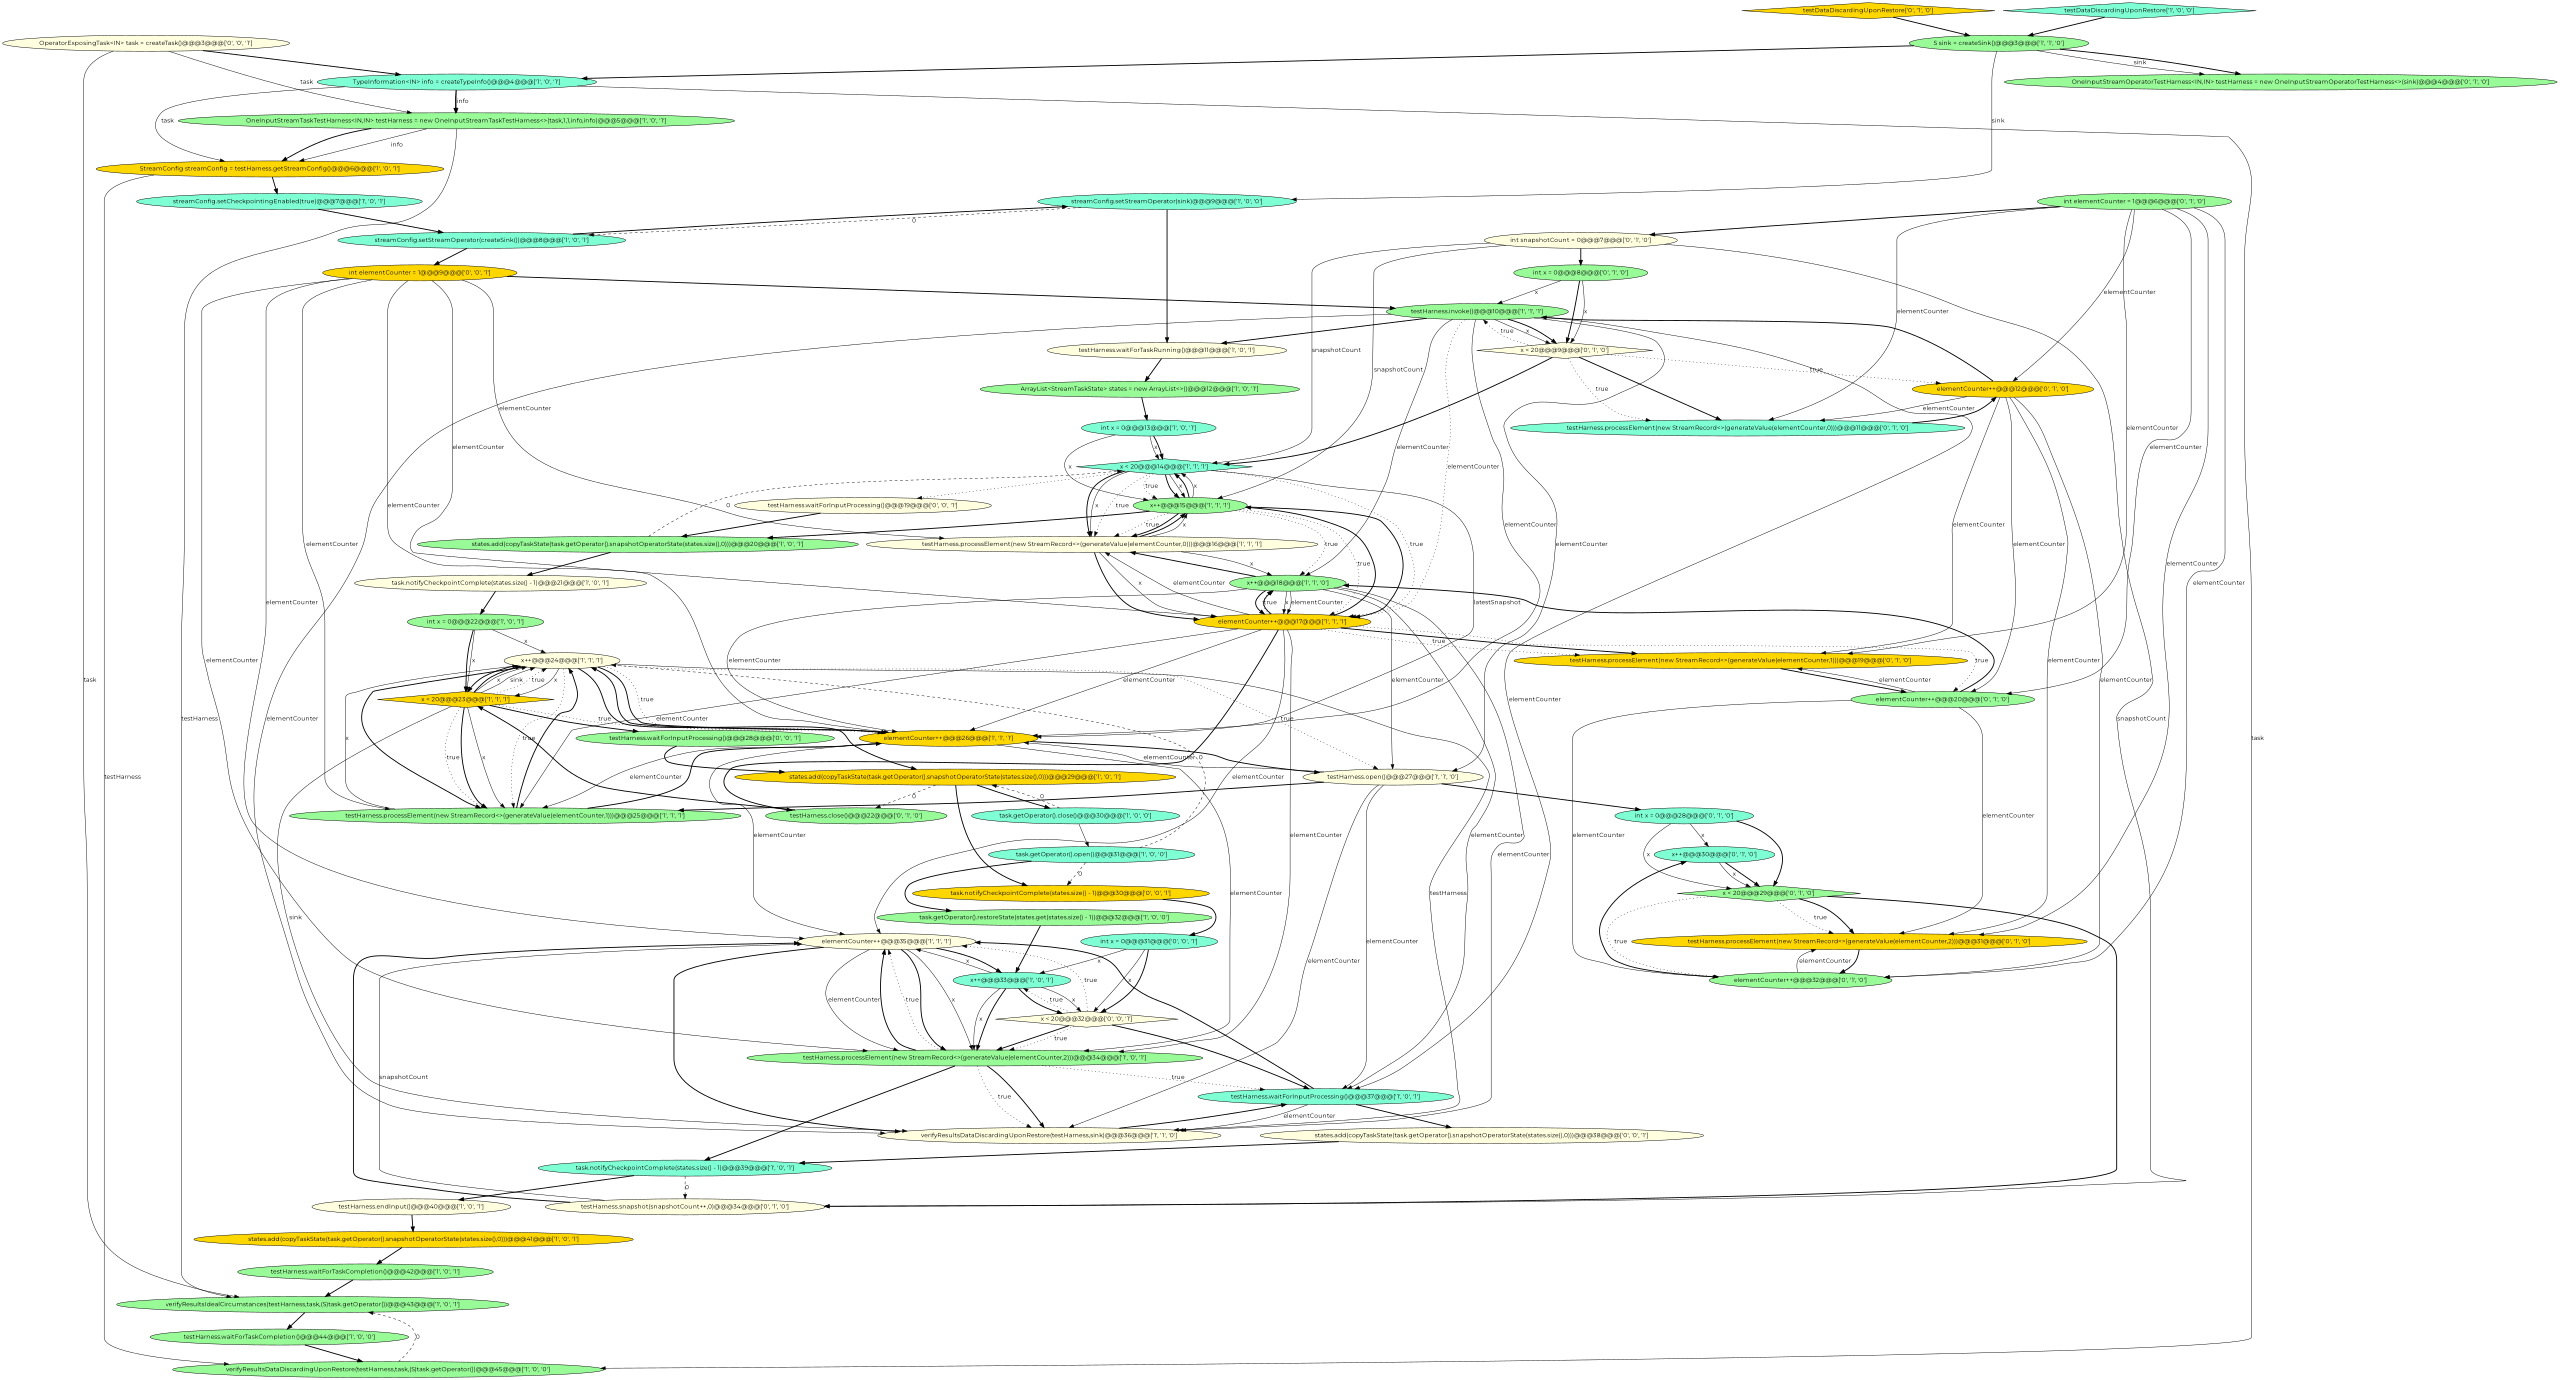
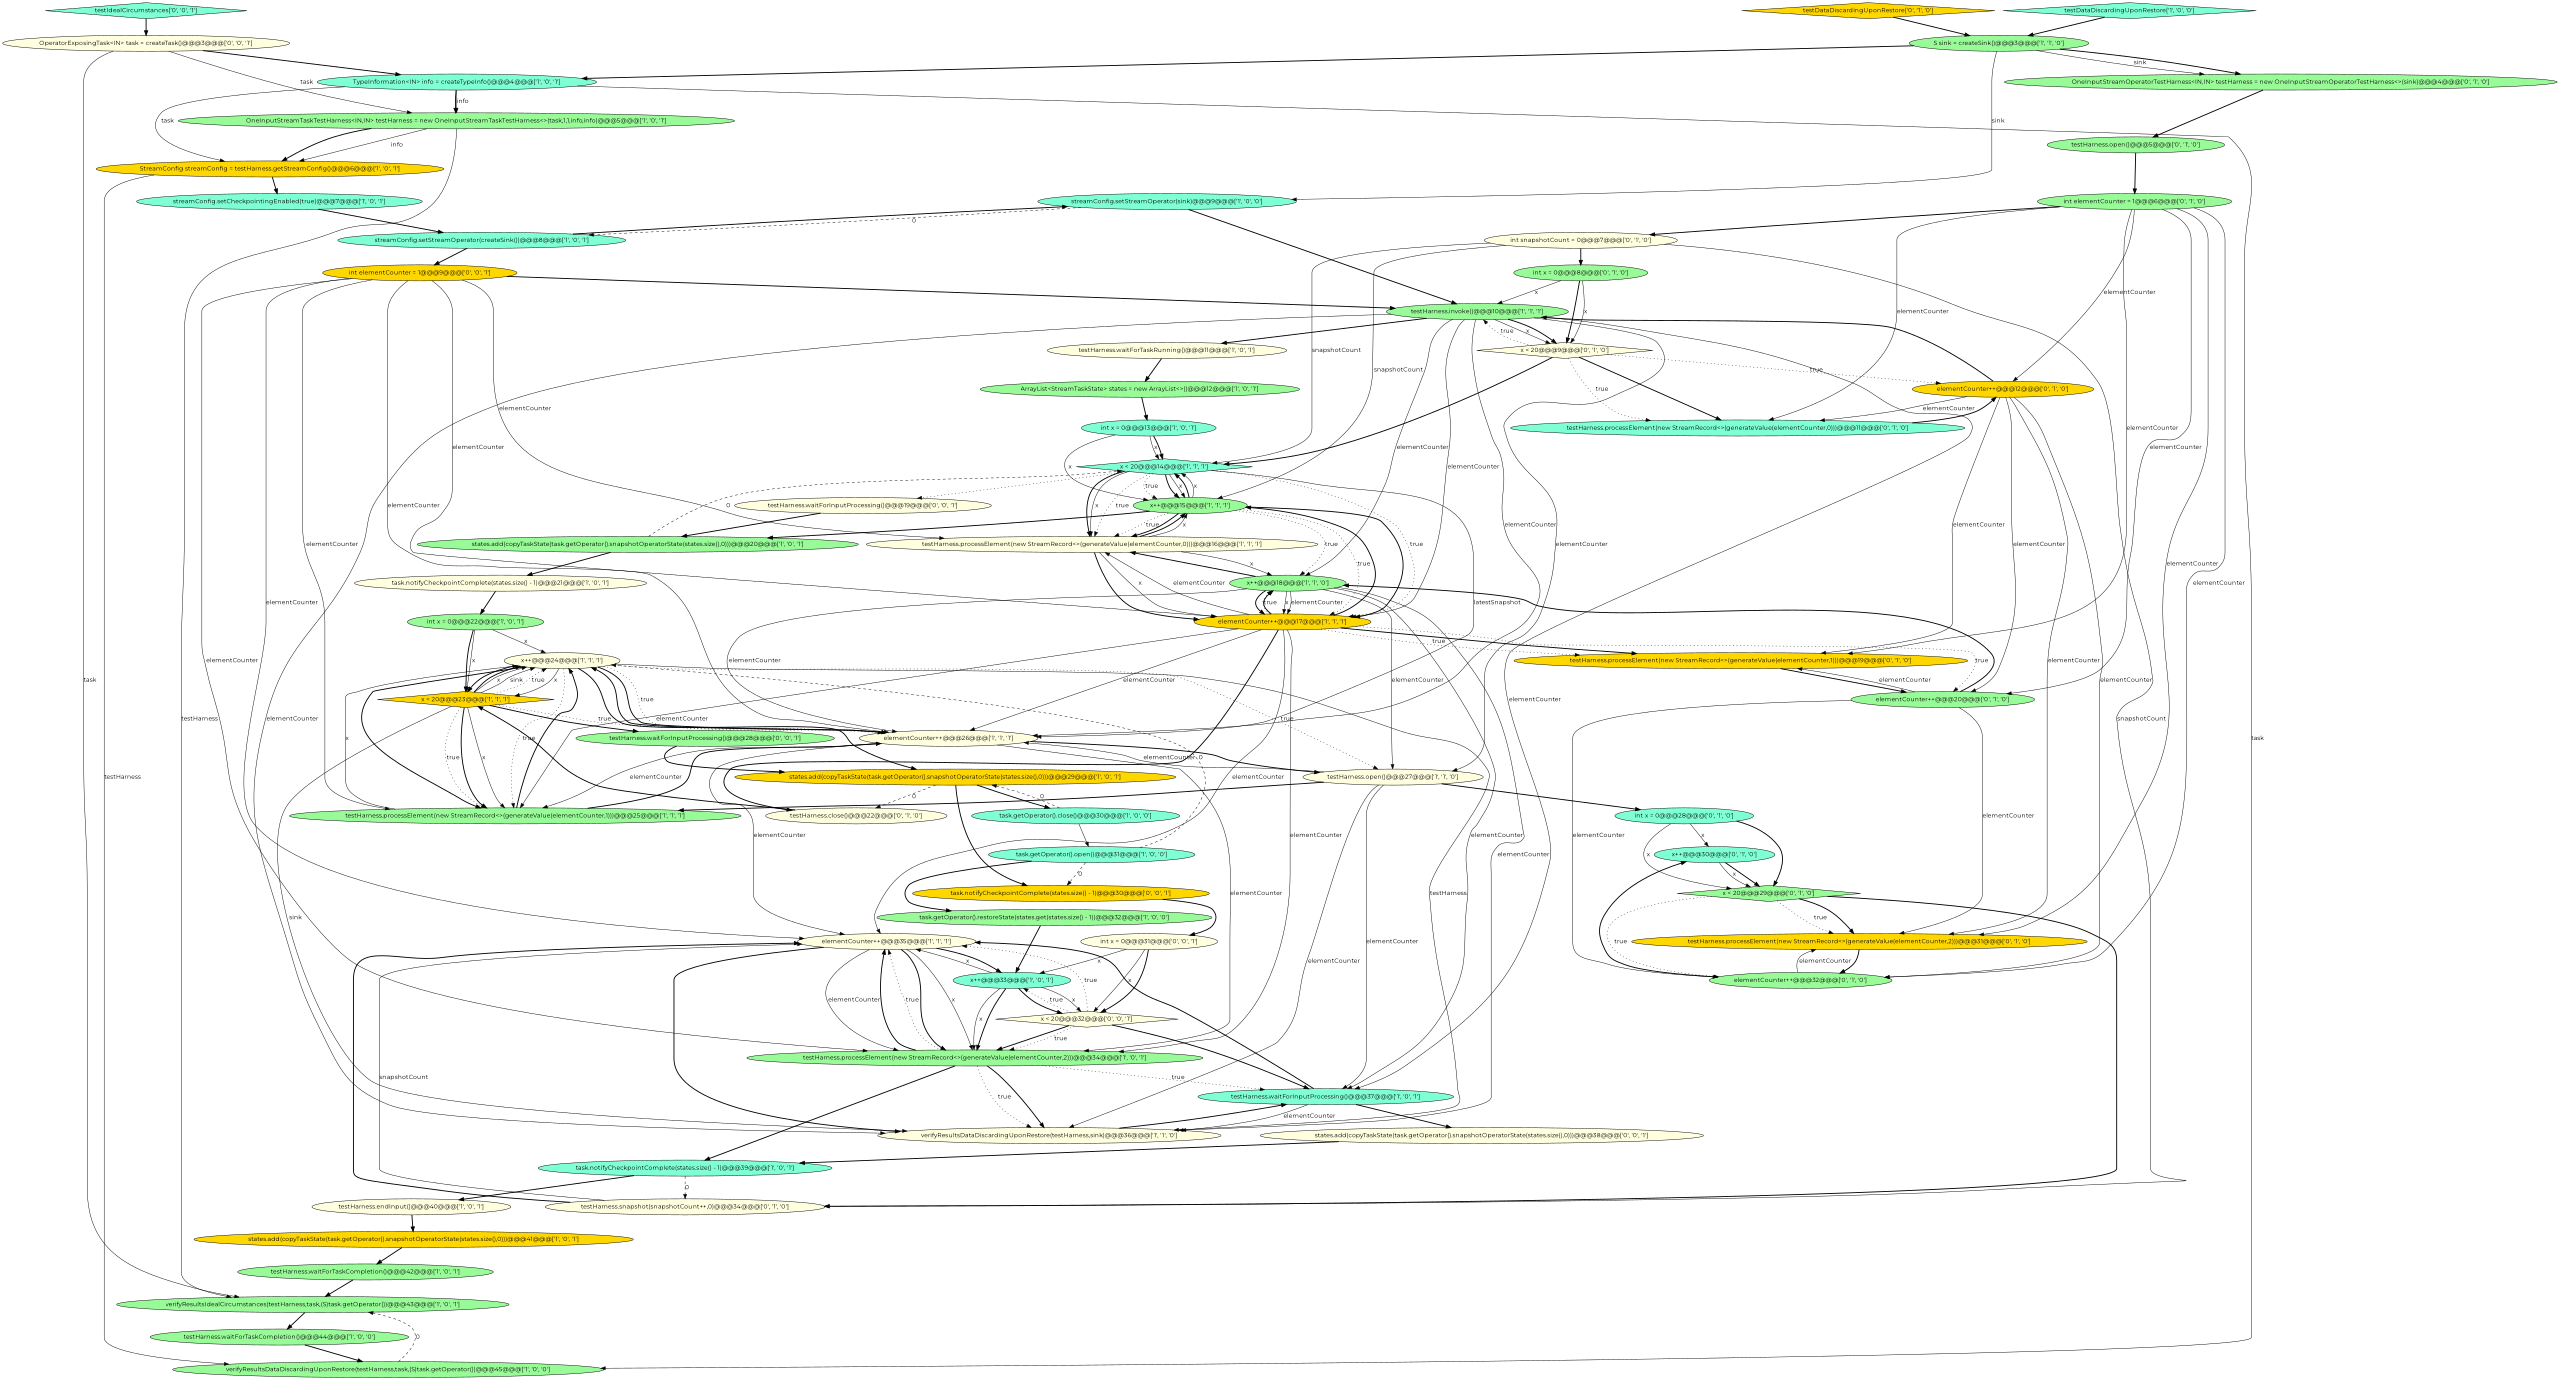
node "testIdealCircumstances['0', '0', '1']": added
node "testHarness.open()@@@5@@@['0', '1', '0']": added
edge "streamConfig.setStreamOperator(sink)@@@9@@@['1', '0', '0']" -> "testHarness.waitForTaskRunning()@@@11@@@['1', '0', '1']": now "streamConfig.setStreamOperator(sink)@@@9@@@['1', '0', '0']" -> "testHarness.invoke()@@@10@@@['1', '1', '1']"
edge "testHarness.invoke()@@@10@@@['1', '1', '1']" -> "elementCounter++@@@17@@@['1', '1', '1']": style dotted -> solid
node "elementCounter++@@@26@@@['1', '1', '1']": fillcolor gold -> lightyellow
node "testHarness.close()@@@22@@@['0', '1', '0']": fillcolor palegreen -> lightyellow
node "int x = 0@@@31@@@['0', '0', '1']": fillcolor aquamarine -> lightyellow
